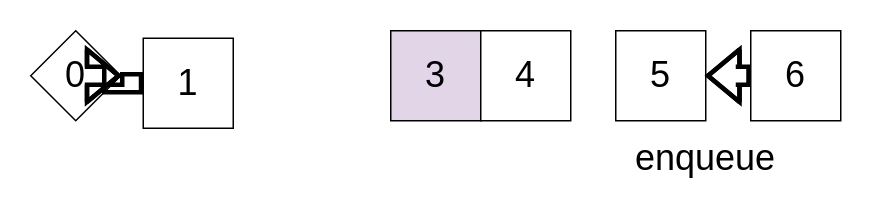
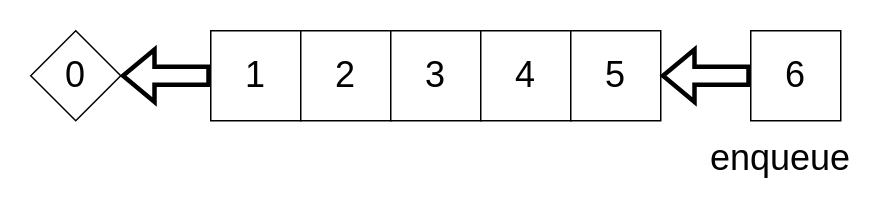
node "2": added
node "3": fillcolor #e1d5e7 -> #ffffff
node "5": moved (661, 76) -> (616, 76)
node "1": moved (188, 83) -> (256, 76)
node "enqueue": moved (706, 158) -> (781, 158)
